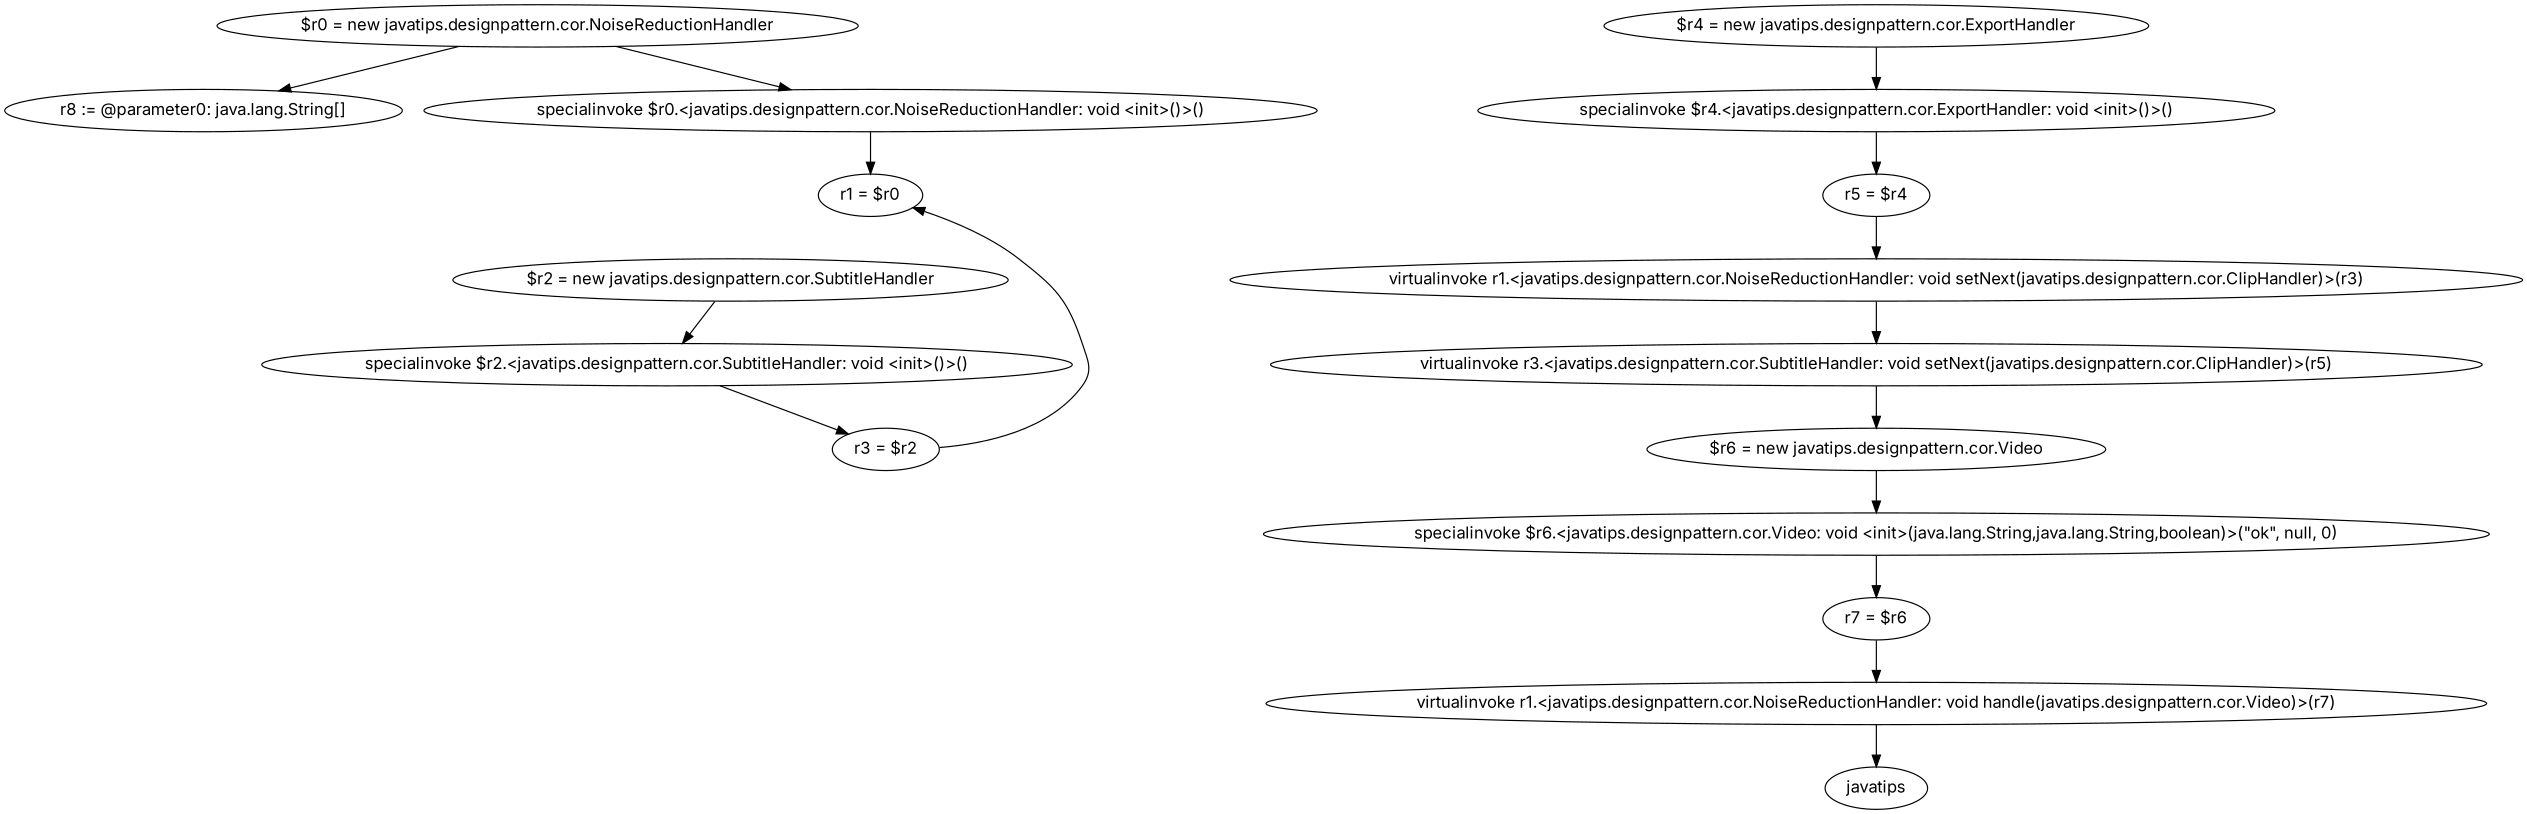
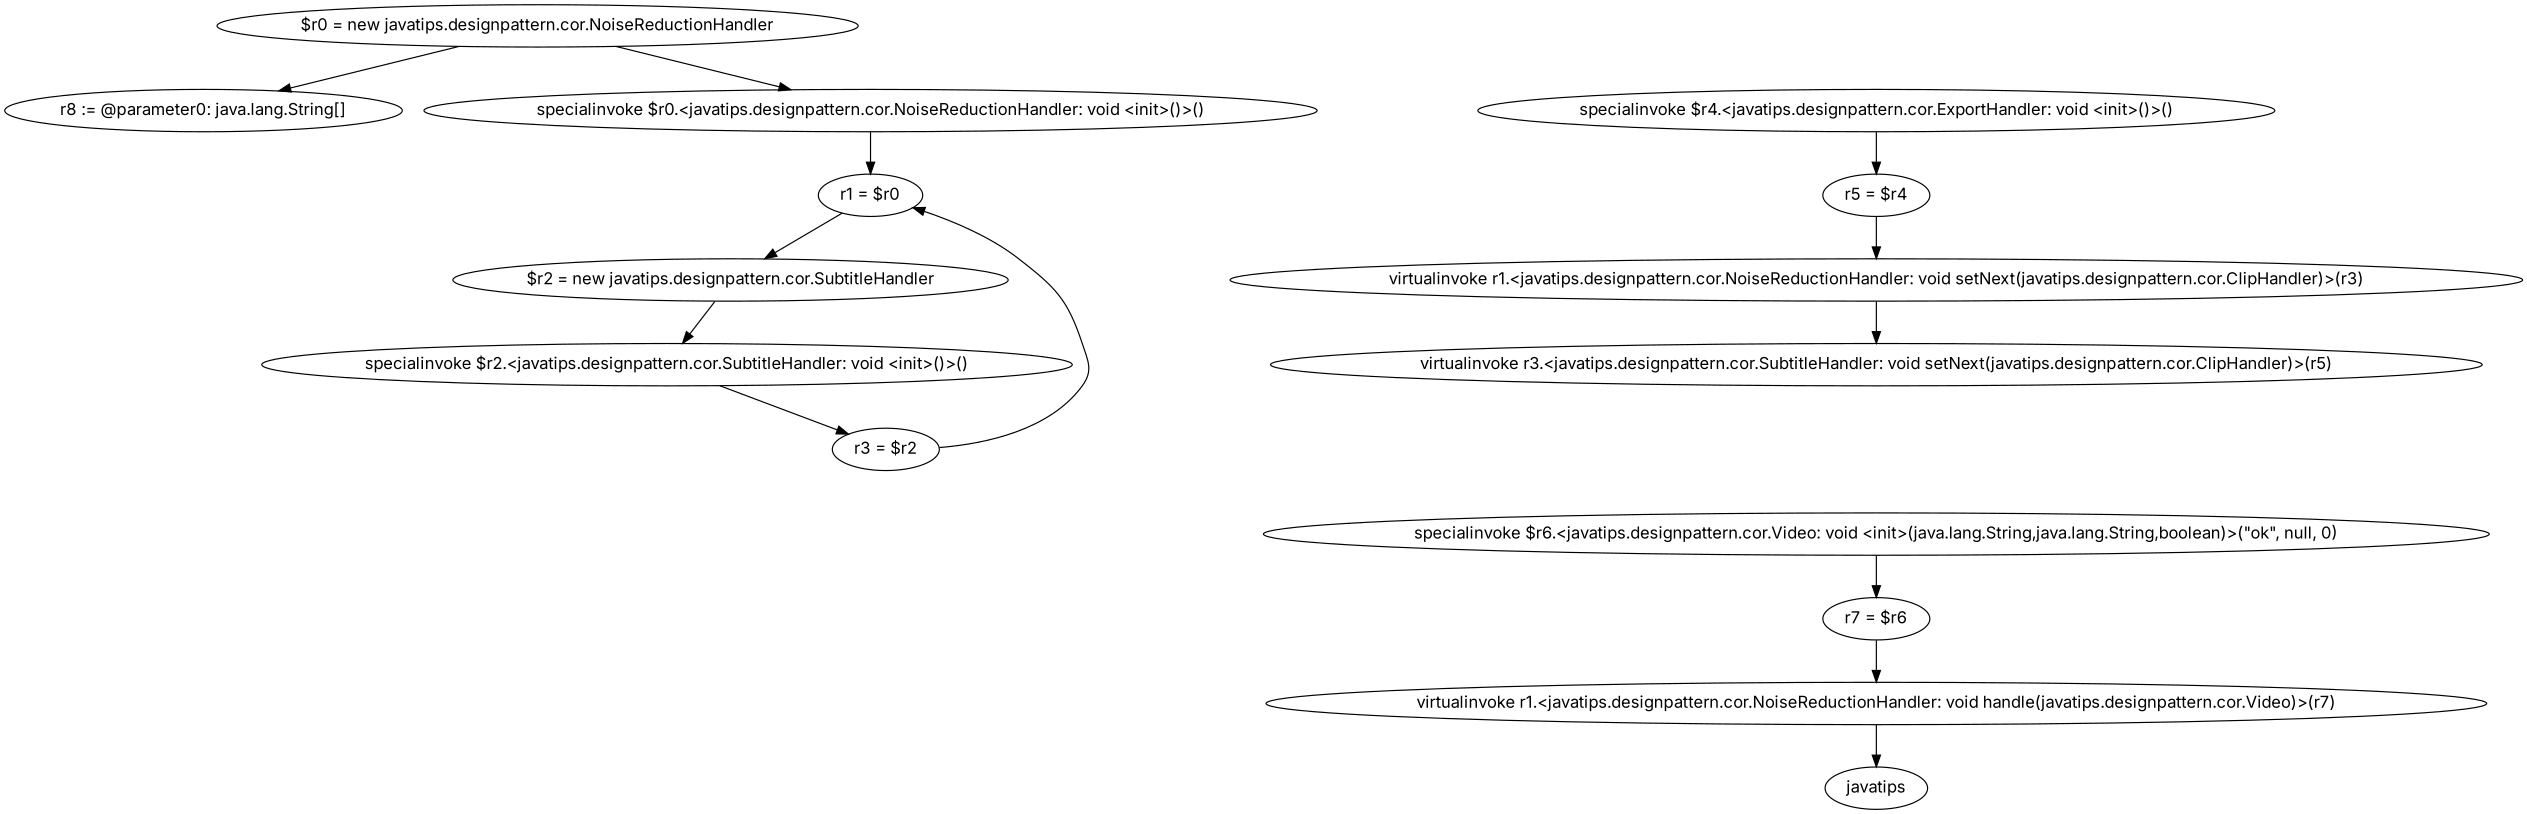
node "$r4 = new javatips.designpattern.cor.ExportHandler": removed
edge "r1 = $r0" -> "$r2 = new javatips.designpattern.cor.SubtitleHandler": added
node "$r6 = new javatips.designpattern.cor.Video": removed
